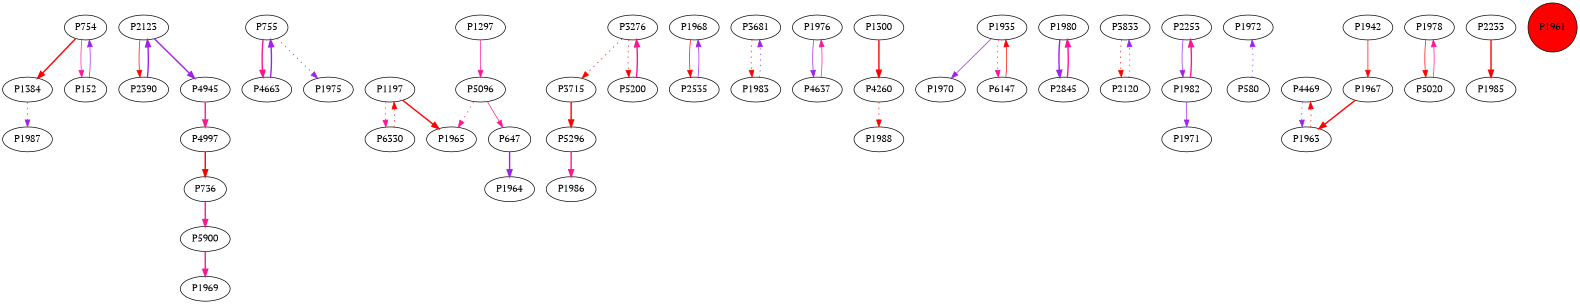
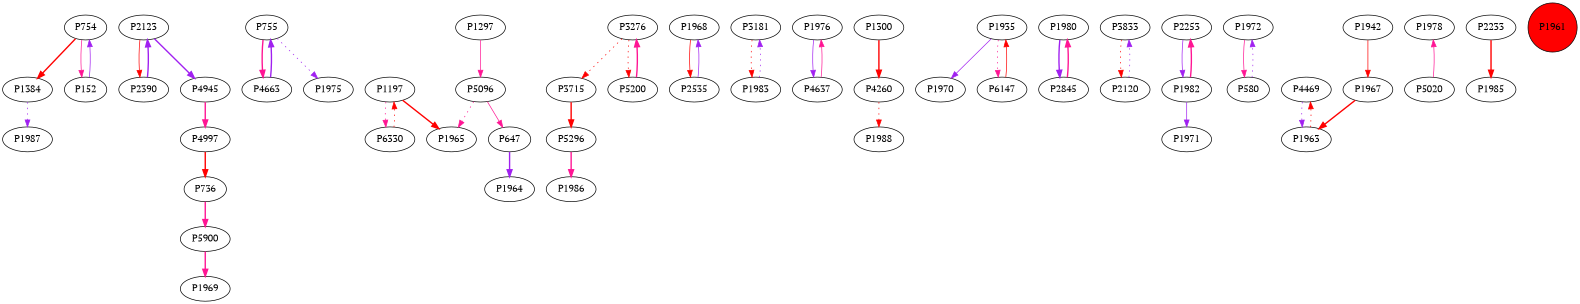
node "P3681": label "P3681" -> "P3181"
edge "P1972" -> "P580": added
edge "P1978" -> "P5020": removed
